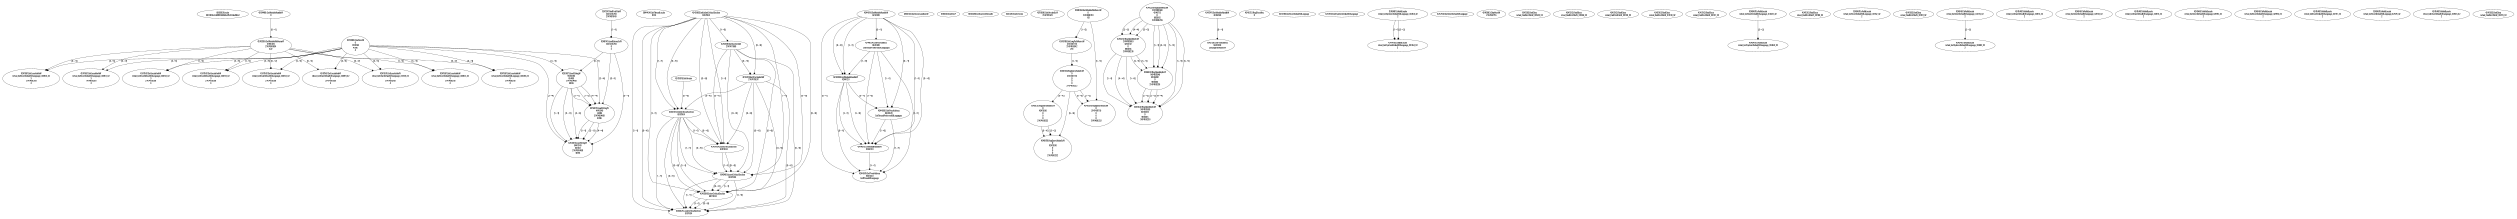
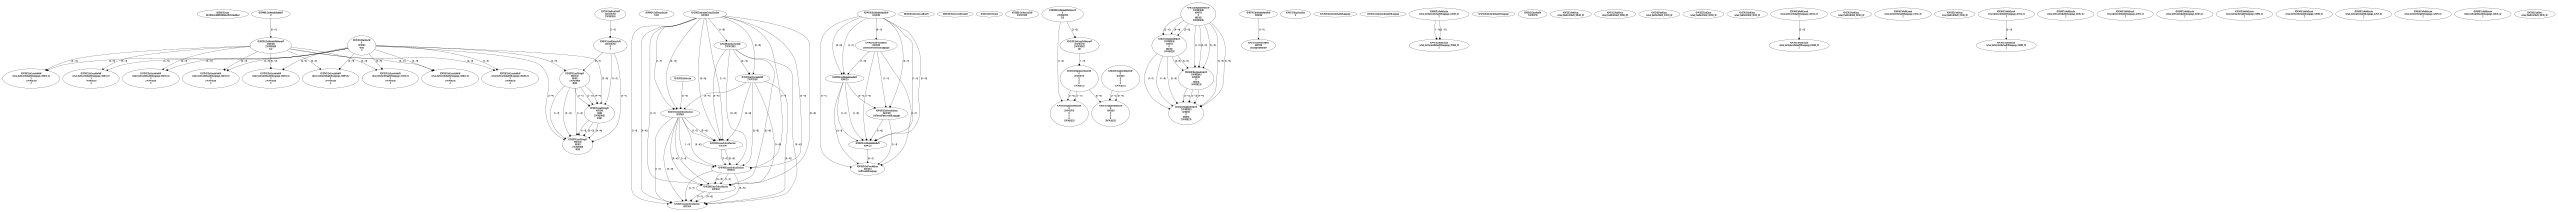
node "6844560.GetACP": removed
edge "4246556.RegQueryValueExW 0 2147407710 0 0 0 2147408232" -> "4246635.RegQueryValueExW 0 4247000 0 0 0 2147408232": removed, label "(6-->6)"
